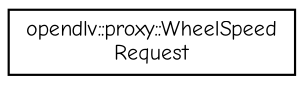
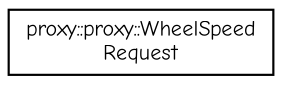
node "opendlv::proxy::WheelSpeed Request": label "opendlv::proxy::WheelSpeed Request" -> "proxy::proxy::WheelSpeed Request"
